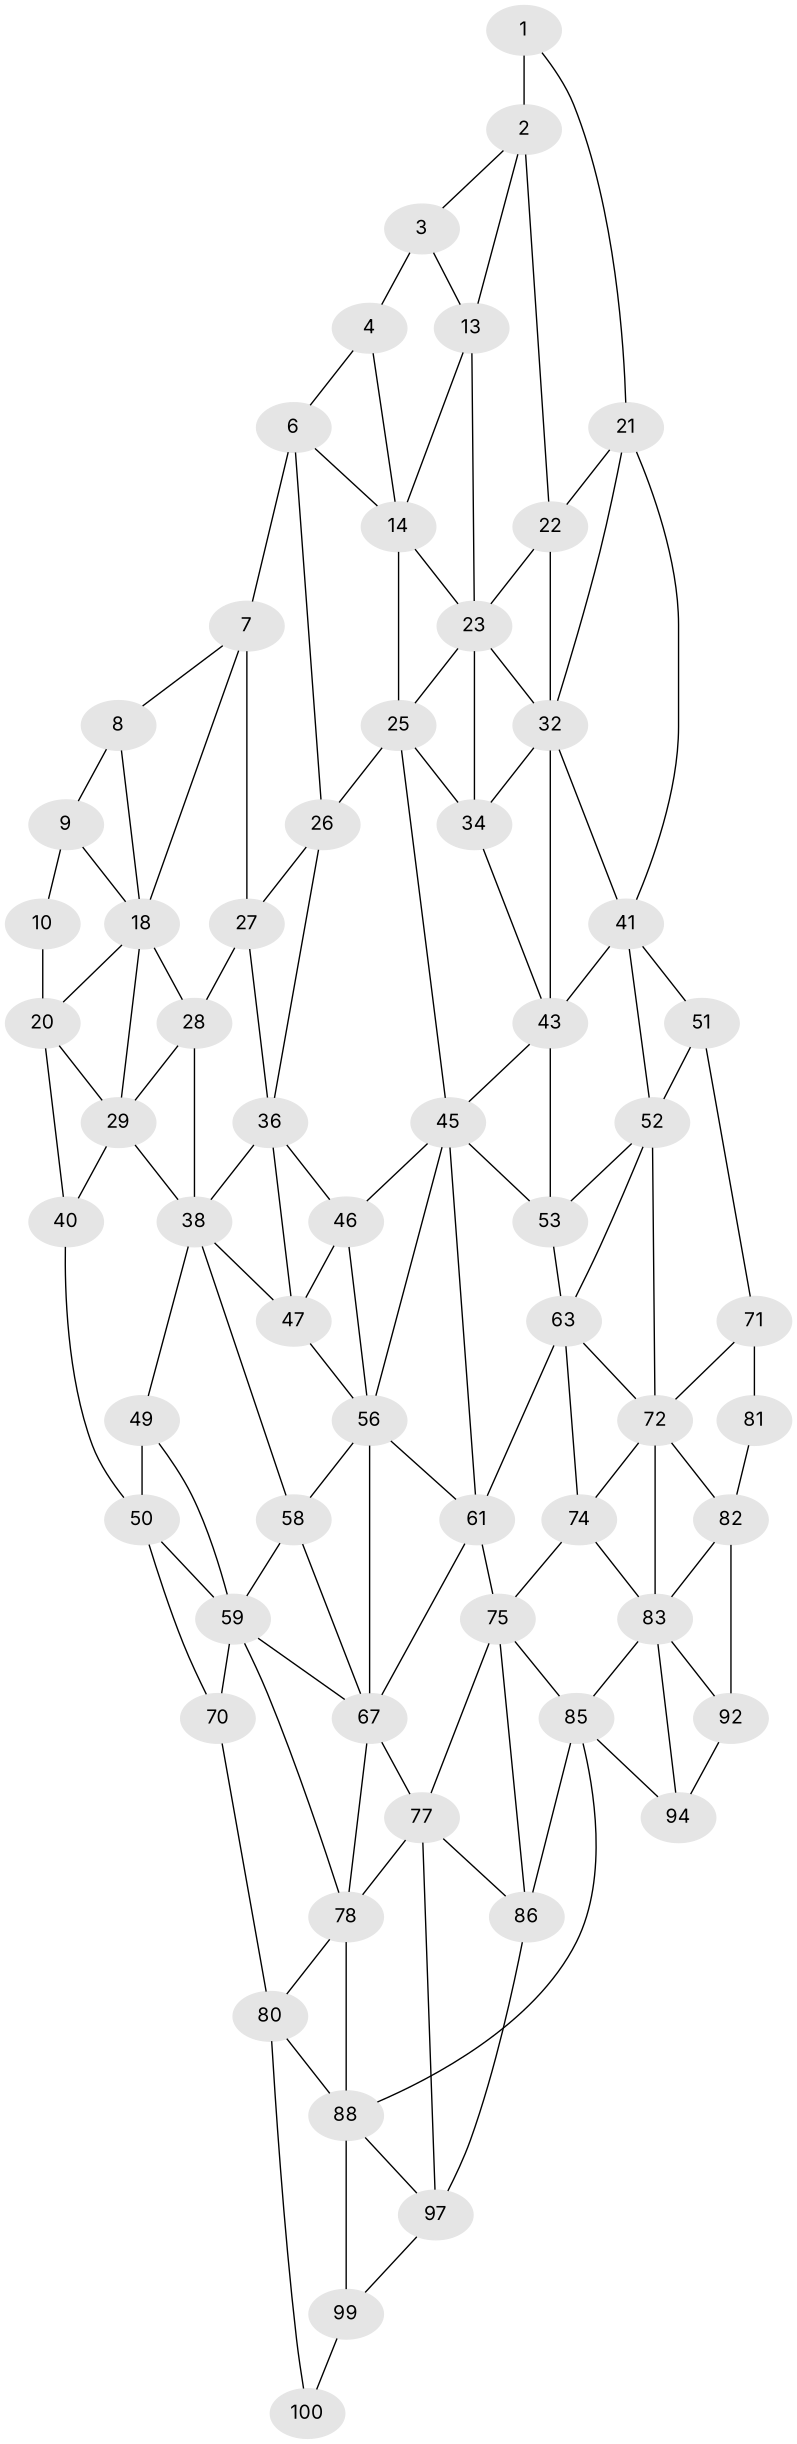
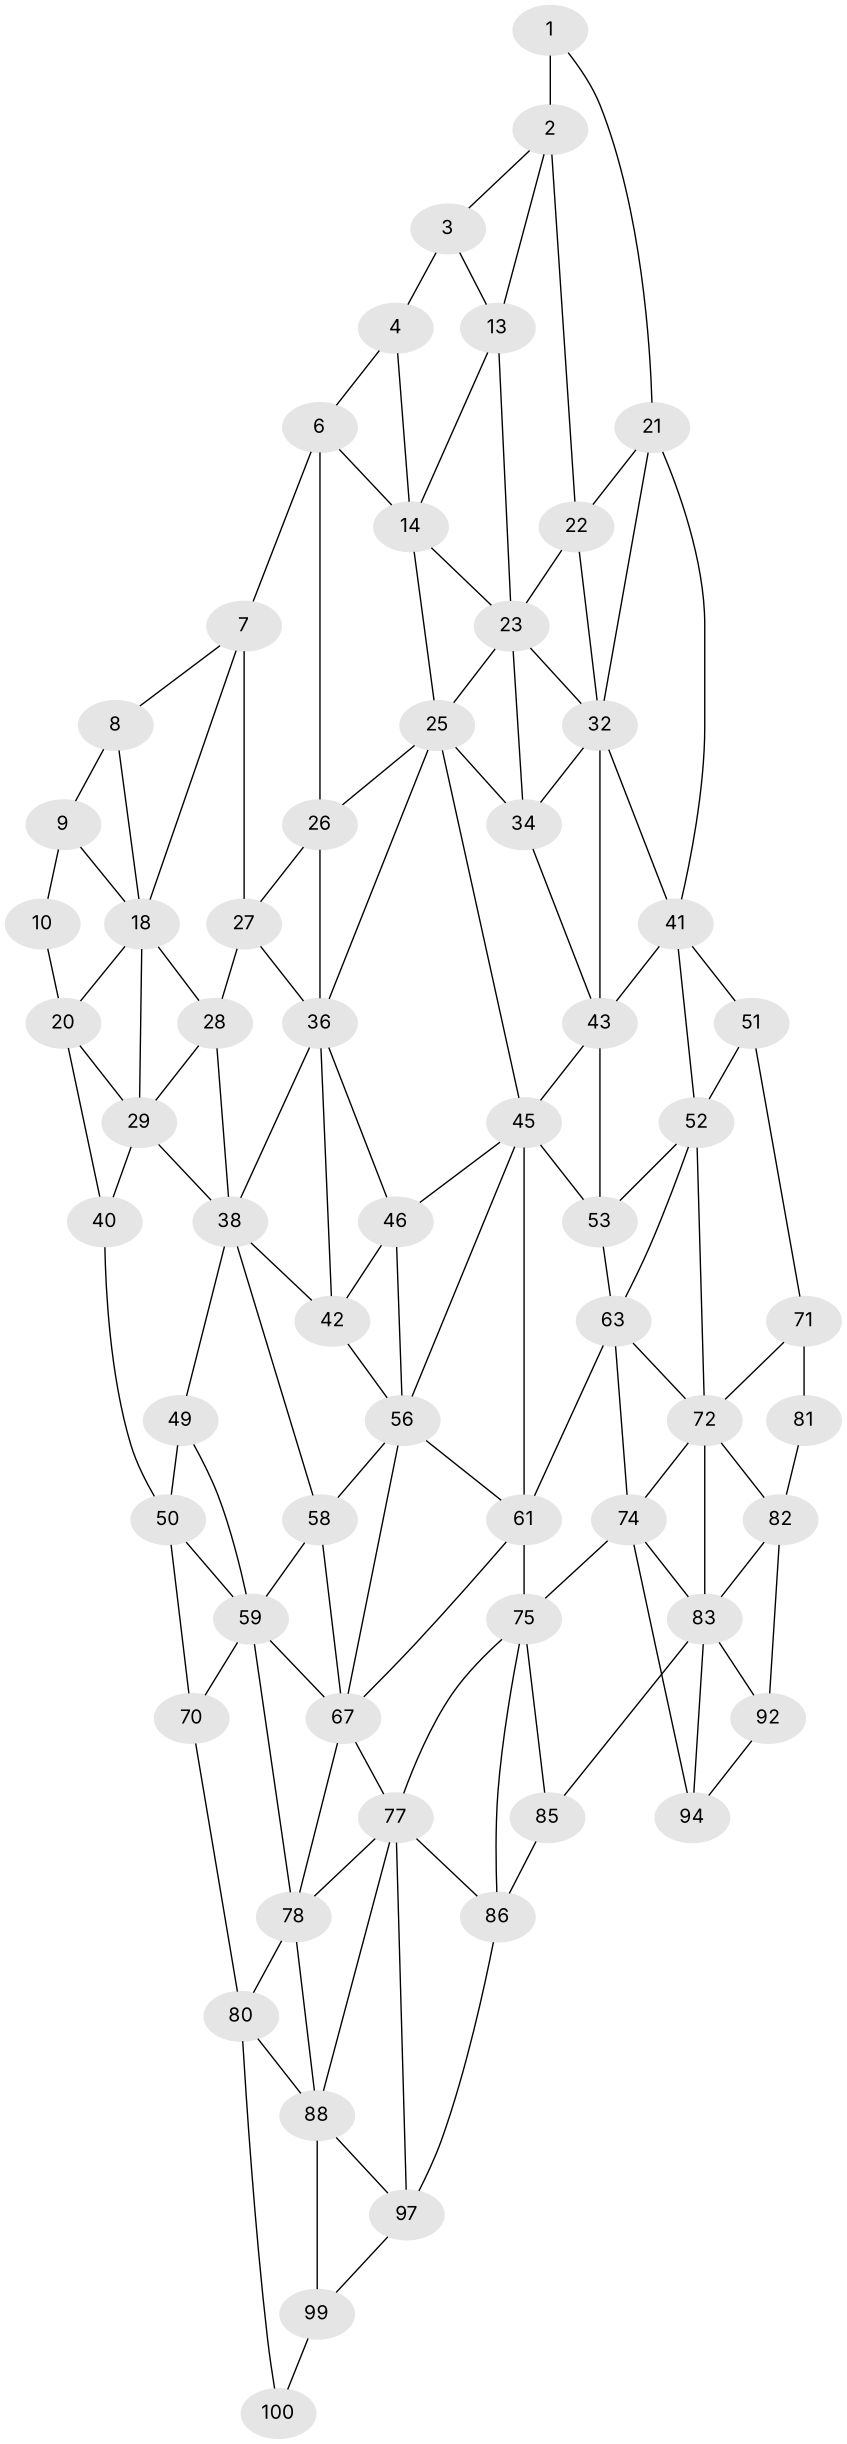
edge "25" -- "36": added
node "47": label "47" -> "42"
edge "85" -- "94": now "74" -- "94"
edge "85" -- "88": now "77" -- "88"
